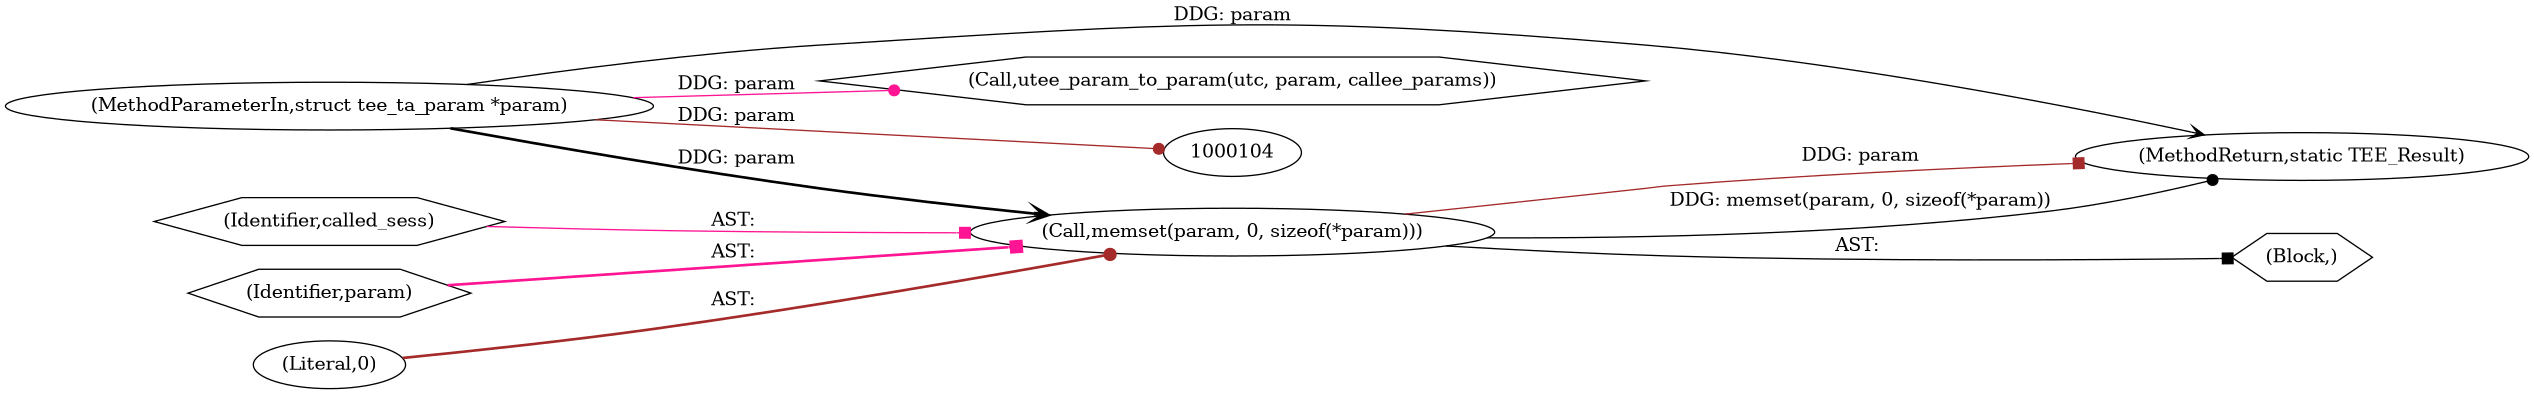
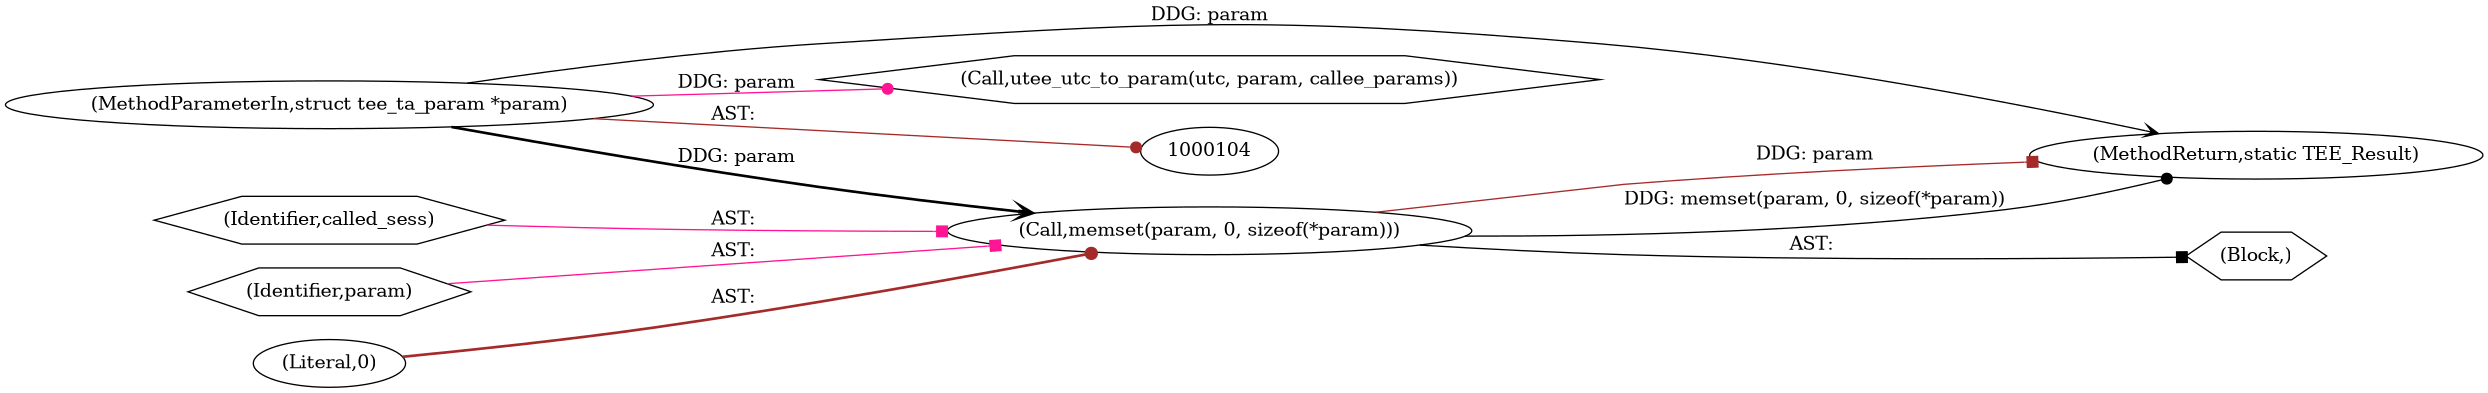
node "(Call,utee_param_to_param(utc, param, callee_params))": label "(Call,utee_param_to_param(utc, param, callee_params))" -> "(Call,utee_utc_to_param(utc, param, callee_params))"
edge "(MethodParameterIn,struct tee_ta_param *param)" -> "1000104": label "DDG: param" -> "AST: "
edge "(Identifier,param)" -> "(Call,memset(param, 0, sizeof(*param)))": style bold -> solid
